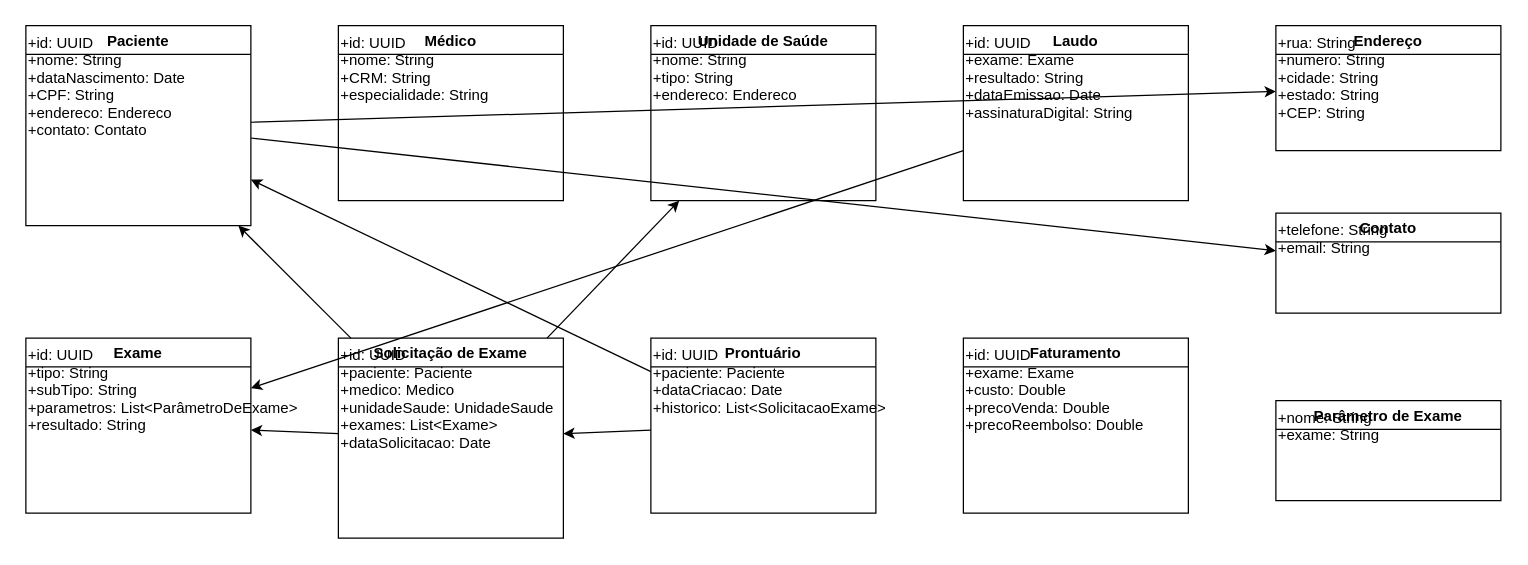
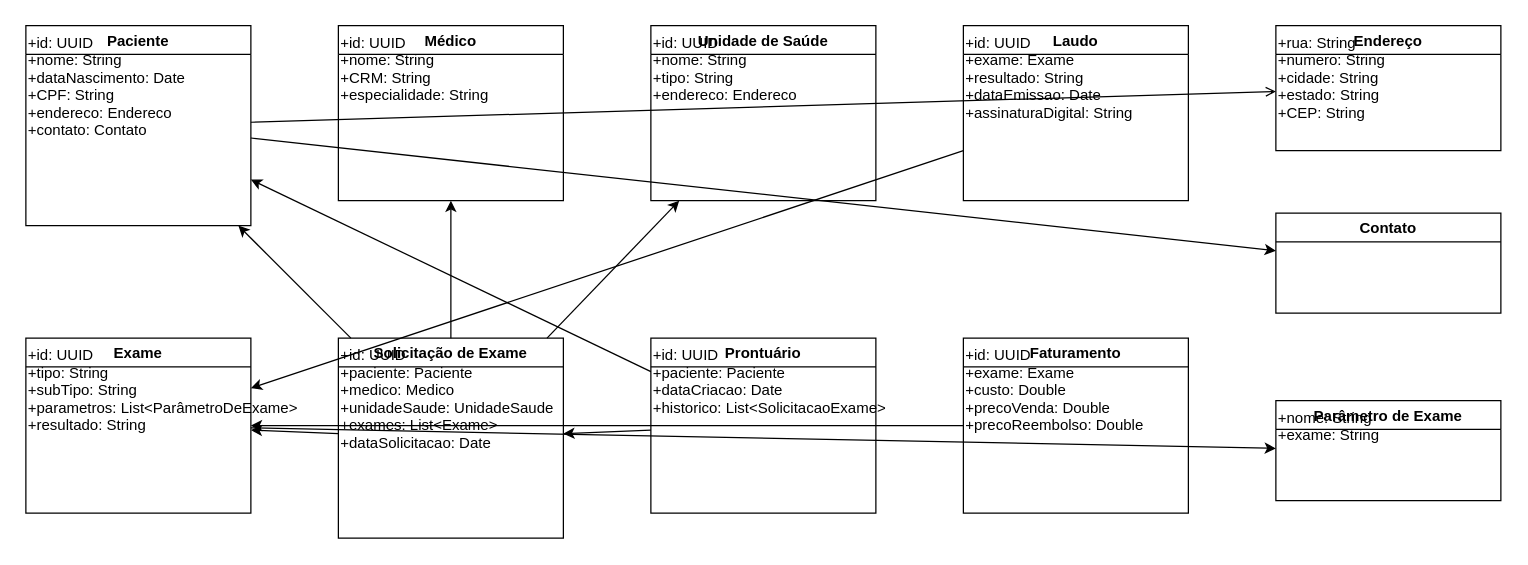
edge "Paciente" -> "Endereço": arrowhead classic -> open
node "+telefone: String +email: String": removed
edge "Solicitação de Exame" -> "Médico": added
edge "Faturamento" -> "Exame": added
edge "Exame" -> "Parâmetro de Exame": added
